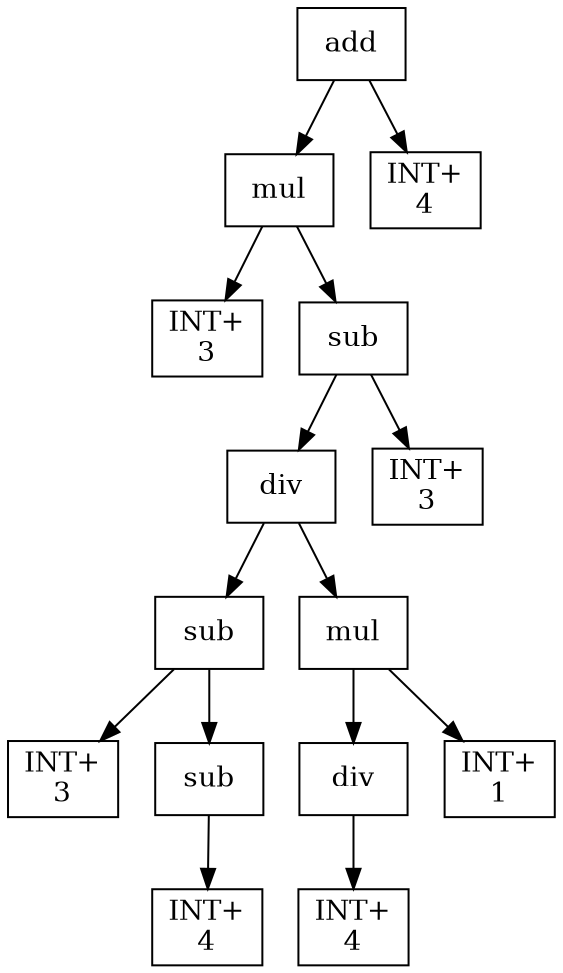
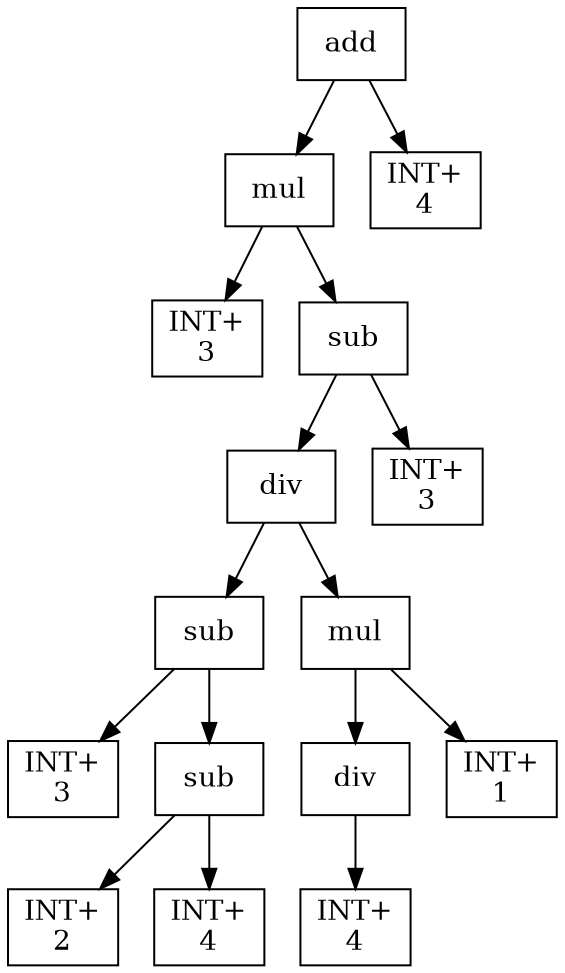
node "INT+ 2": added
